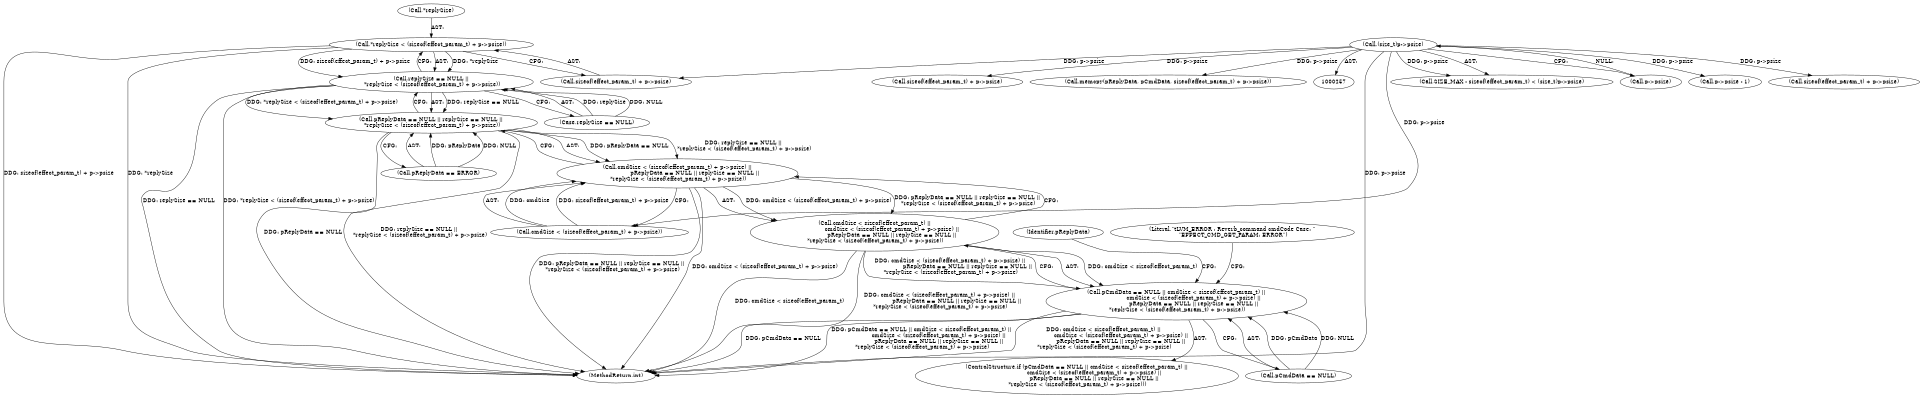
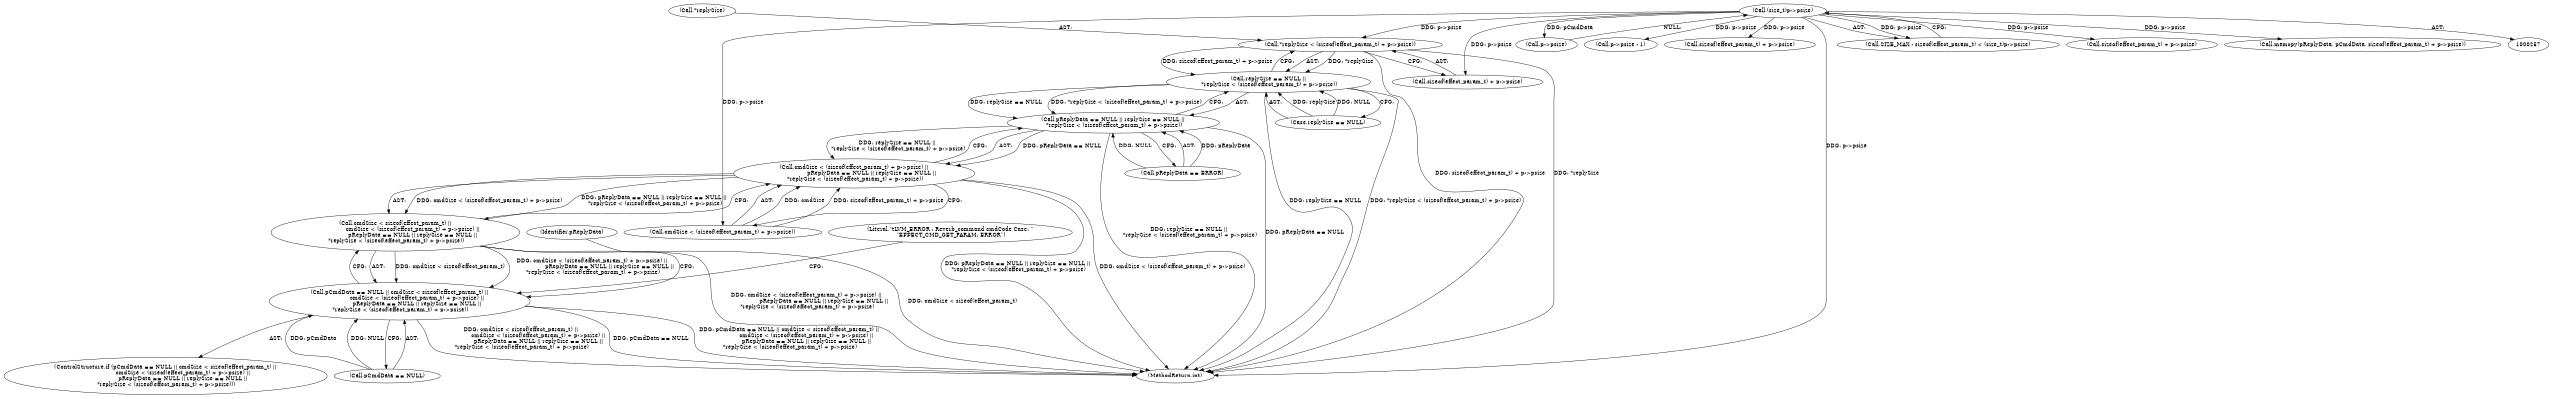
edge "(Call,(size_t)p->psize)" -> "(Call,*replySize < (sizeof(effect_param_t) + p->psize))": added, label "DDG: p->psize"
edge "(Call,SIZE_MAX - sizeof(effect_param_t) < (size_t)p->psize)" -> "(Call,(size_t)p->psize)": added, label "CFG:"
edge "(Call,(size_t)p->psize)" -> "(Call,p->psize)": label "CFG: " -> "DDG: pCmdData"
